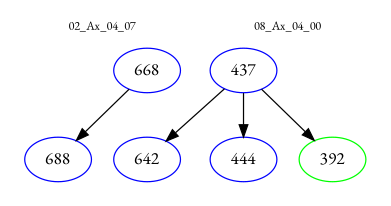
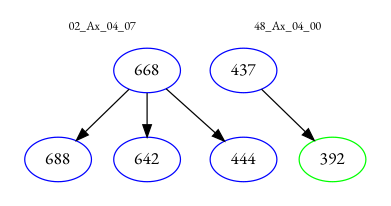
cluster "08_Ax_04_00": label "08_Ax_04_00" -> "48_Ax_04_00"
edge "437" -> "642": now "668" -> "642"
edge "437" -> "444": now "668" -> "444"
